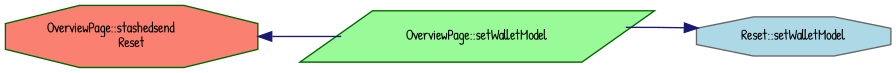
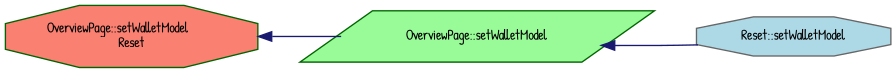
edge "OverviewPage::setWalletModel" -> "Reset::setWalletModel": reversed
node "OverviewPage::stashedsend Reset": label "OverviewPage::stashedsend Reset" -> "OverviewPage::setWalletModel Reset"
